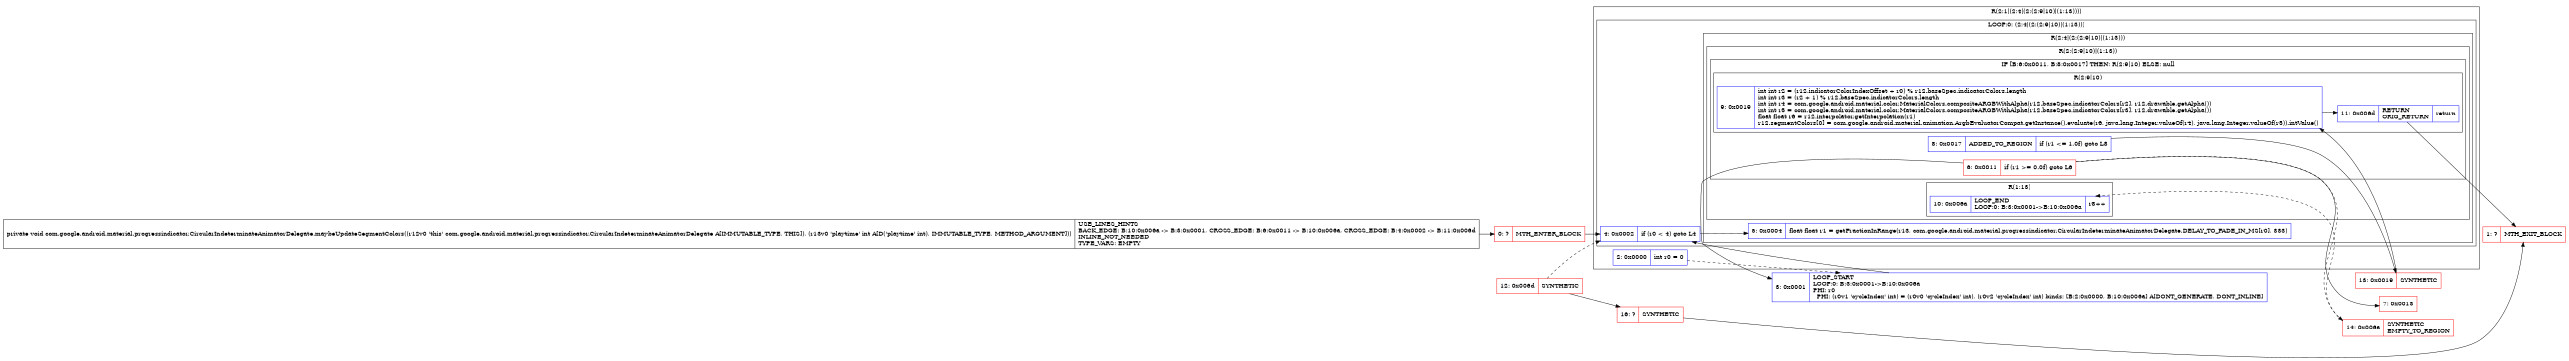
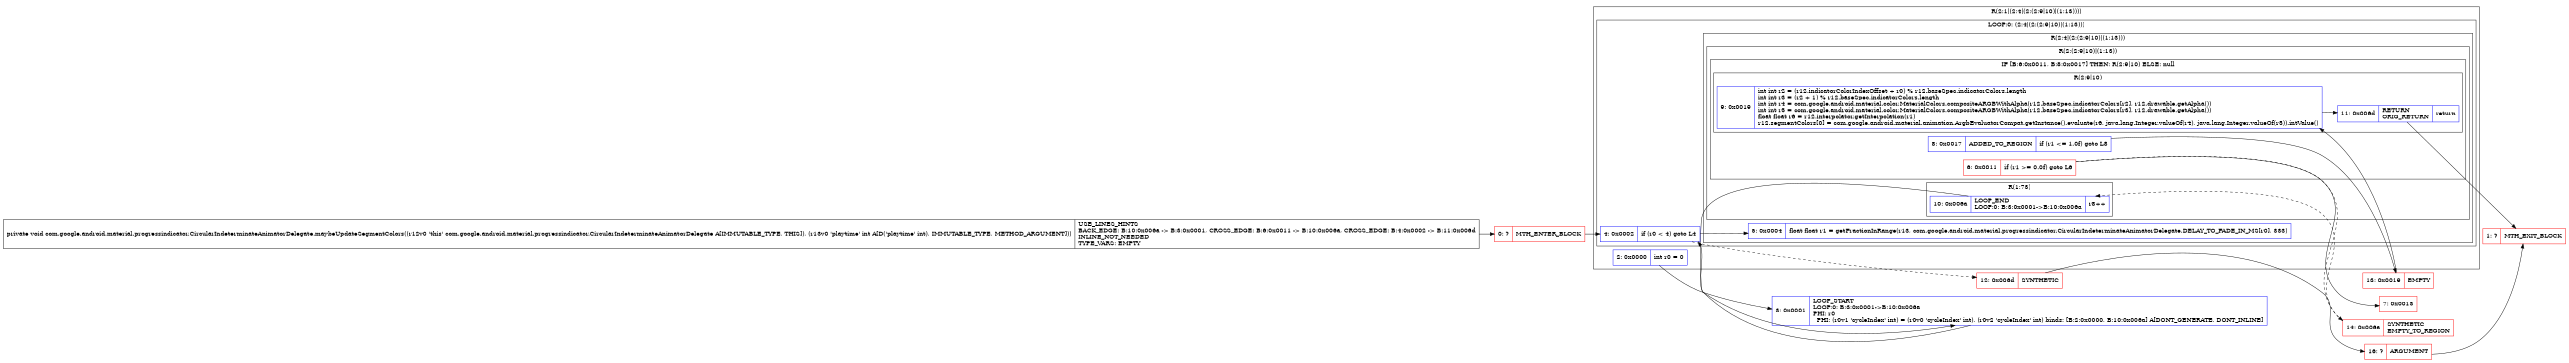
edge "6: 0x0011" -> "3: 0x0001": now "10: 0x006a" -> "3: 0x0001"
cluster "R(1:13)": label "R(1:13)" -> "R(1:73)"
edge "12: 0x006d" -> "4: 0x0002": reversed
edge "2: 0x0000" -> "3: 0x0001": style dashed -> solid
node "13: 0x0019": text "SYNTHETIC" -> "EMPTY"
node "16: ?": text "SYNTHETIC" -> "ARGUMENT"
